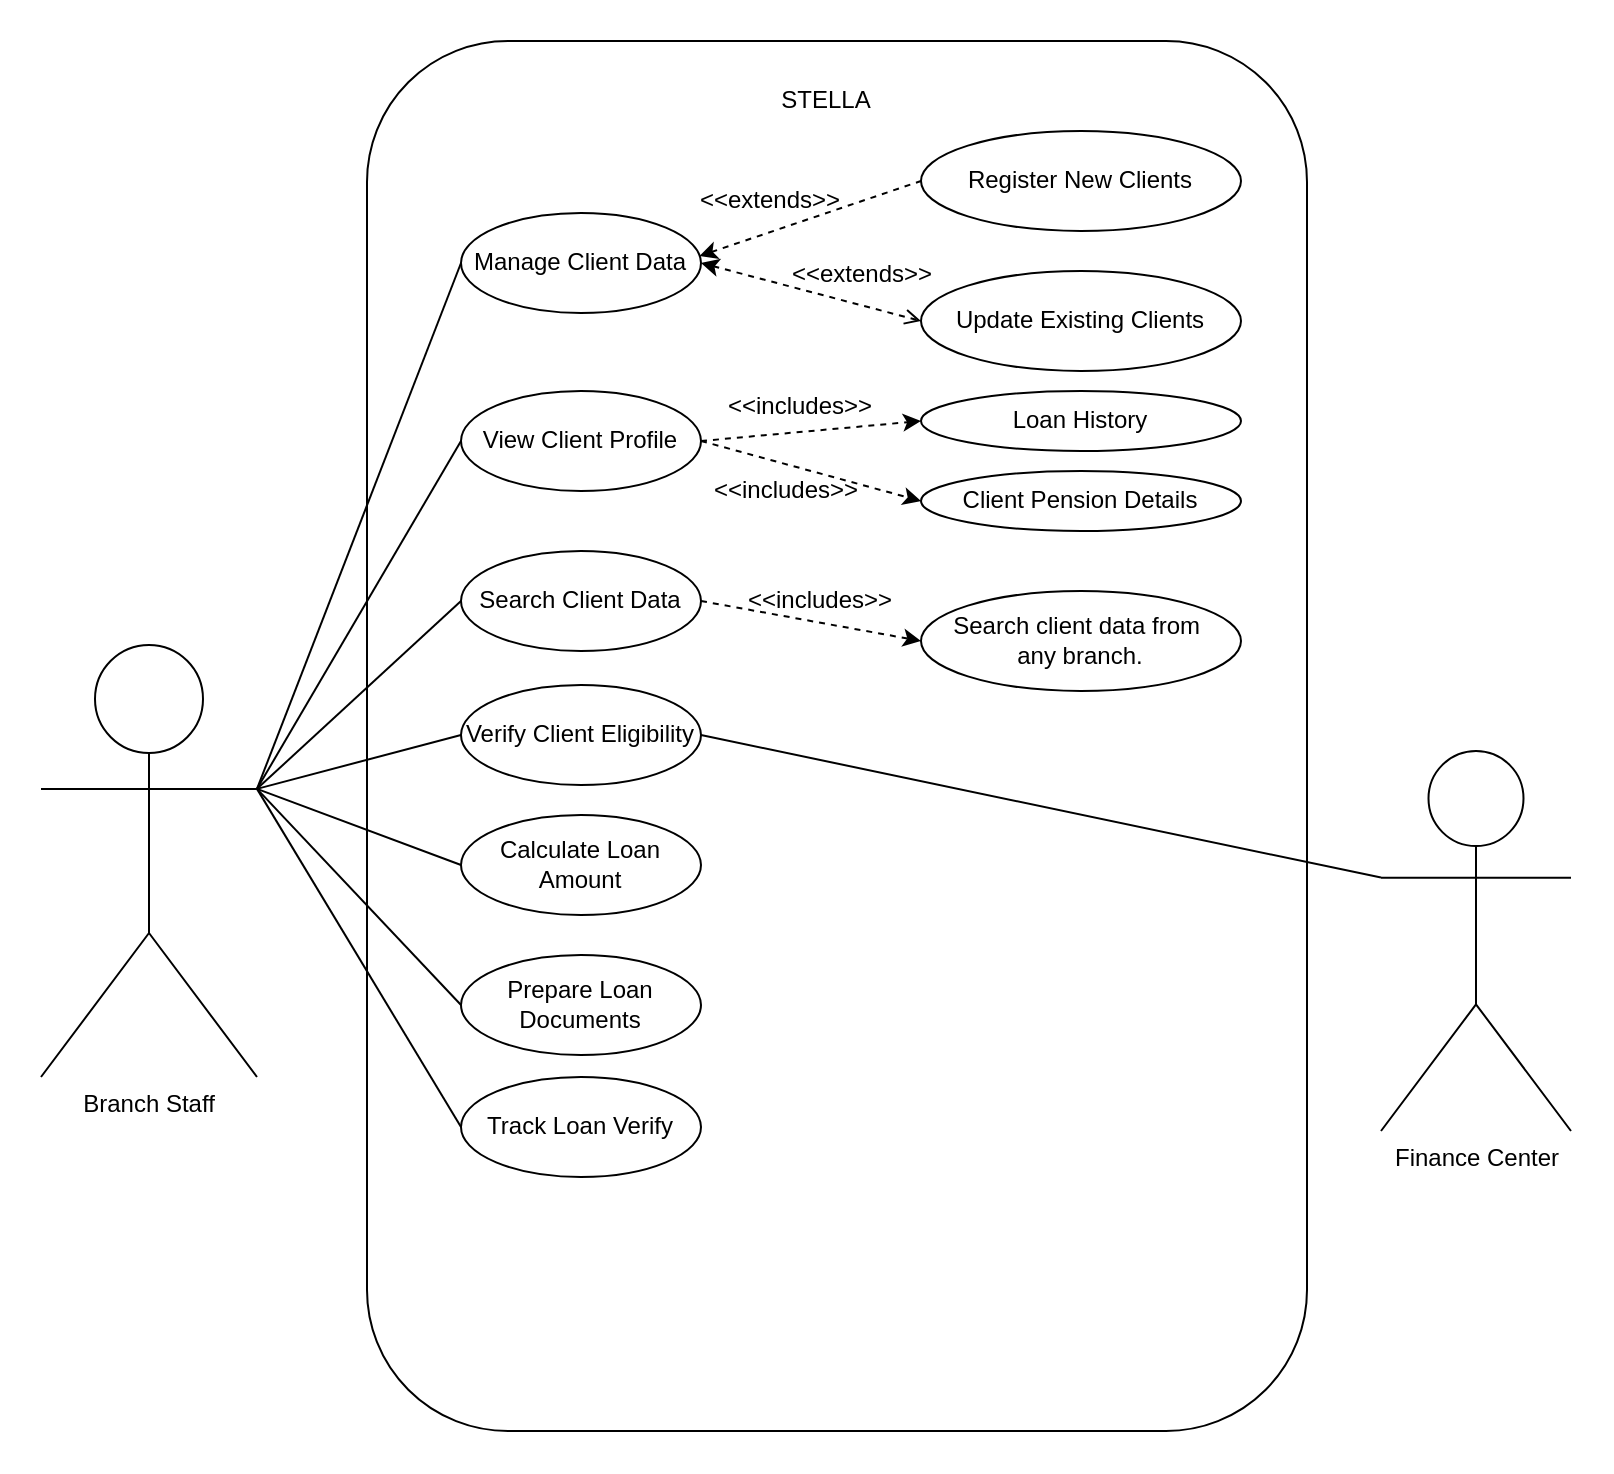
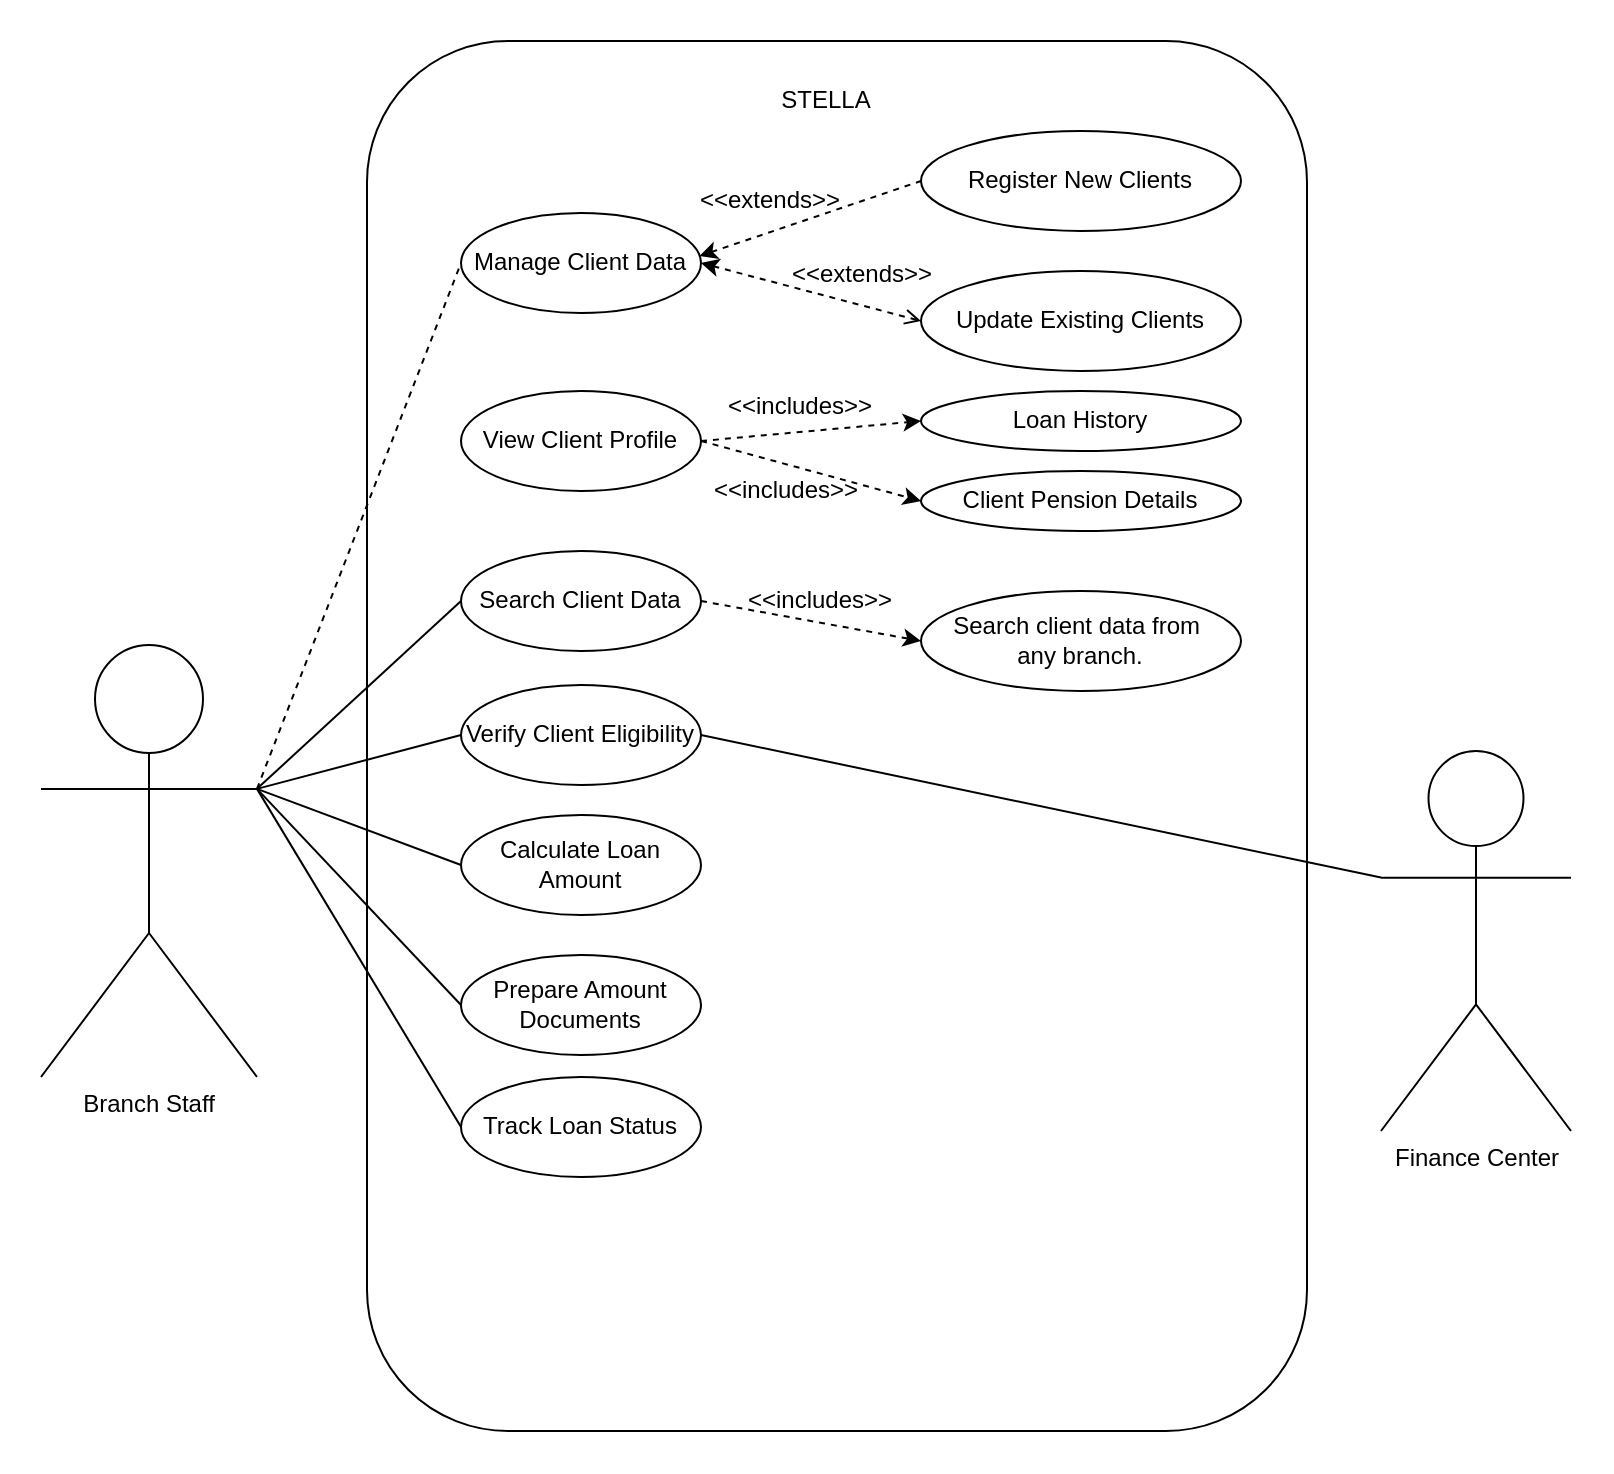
edge "Manage Client Data" -- "Branch Staff": style solid -> dashed
edge "View Client Profile" -- "Branch Staff": removed
node "Prepare Loan Documents": label "Prepare Loan Documents" -> "Prepare Amount Documents"
node "Track Loan Verify": label "Track Loan Verify" -> "Track Loan Status"
